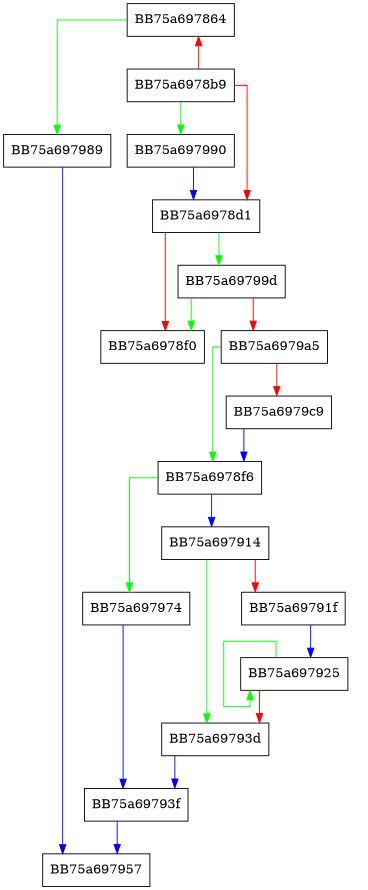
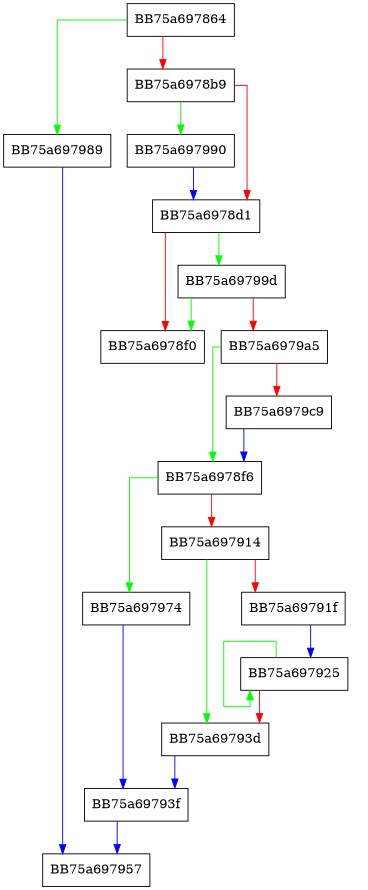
edge "BB75a6978b9" -> "BB75a697864": reversed
edge "BB75a6978f6" -> "BB75a697914": color blue -> red
